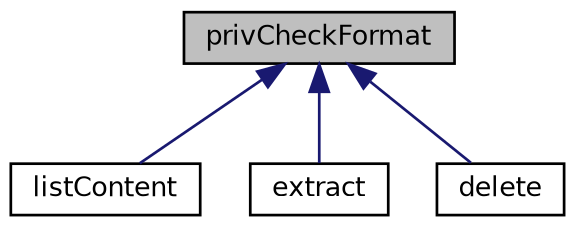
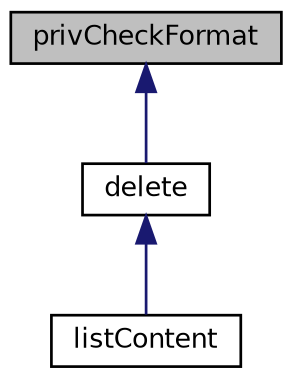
edge "listContent" -> "privCheckFormat": now "listContent" -> "delete"
node "extract": removed
